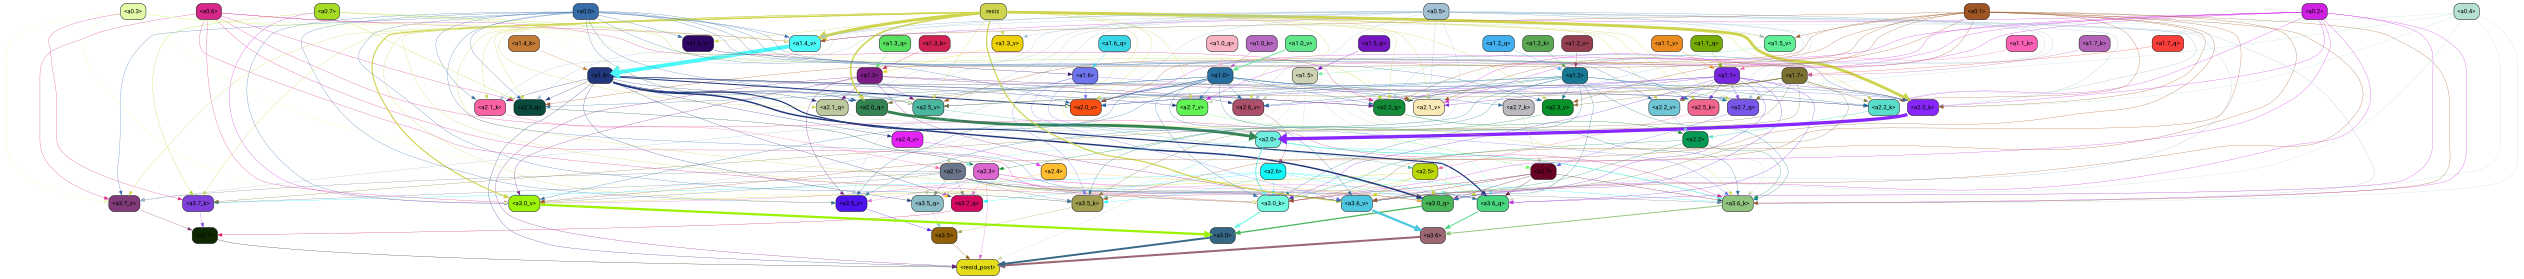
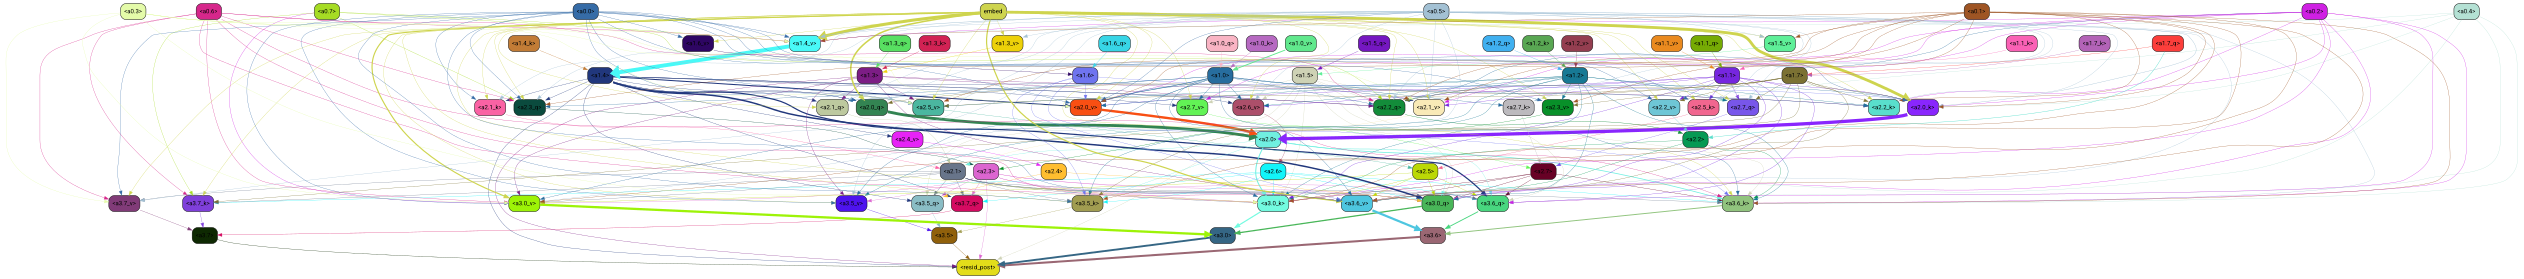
node "resid": label "resid" -> "embed"
edge "<a0.5>" -> "<a2.0_v>": color #a3c1d4 -> #366ca7
edge "<a0.2>" -> "<a2.2_q>": color #cf20e3 -> #276d9e
edge "<a2.0_v>" -> "<a2.0>": added
edge "<a0.3>" -> "<a3.7_k>": now "<a0.6>" -> "<a3.7_k>"
edge "<a2.2_k>" -> "<a2.2>": now "<a1.7_q>" -> "<a2.2>"
